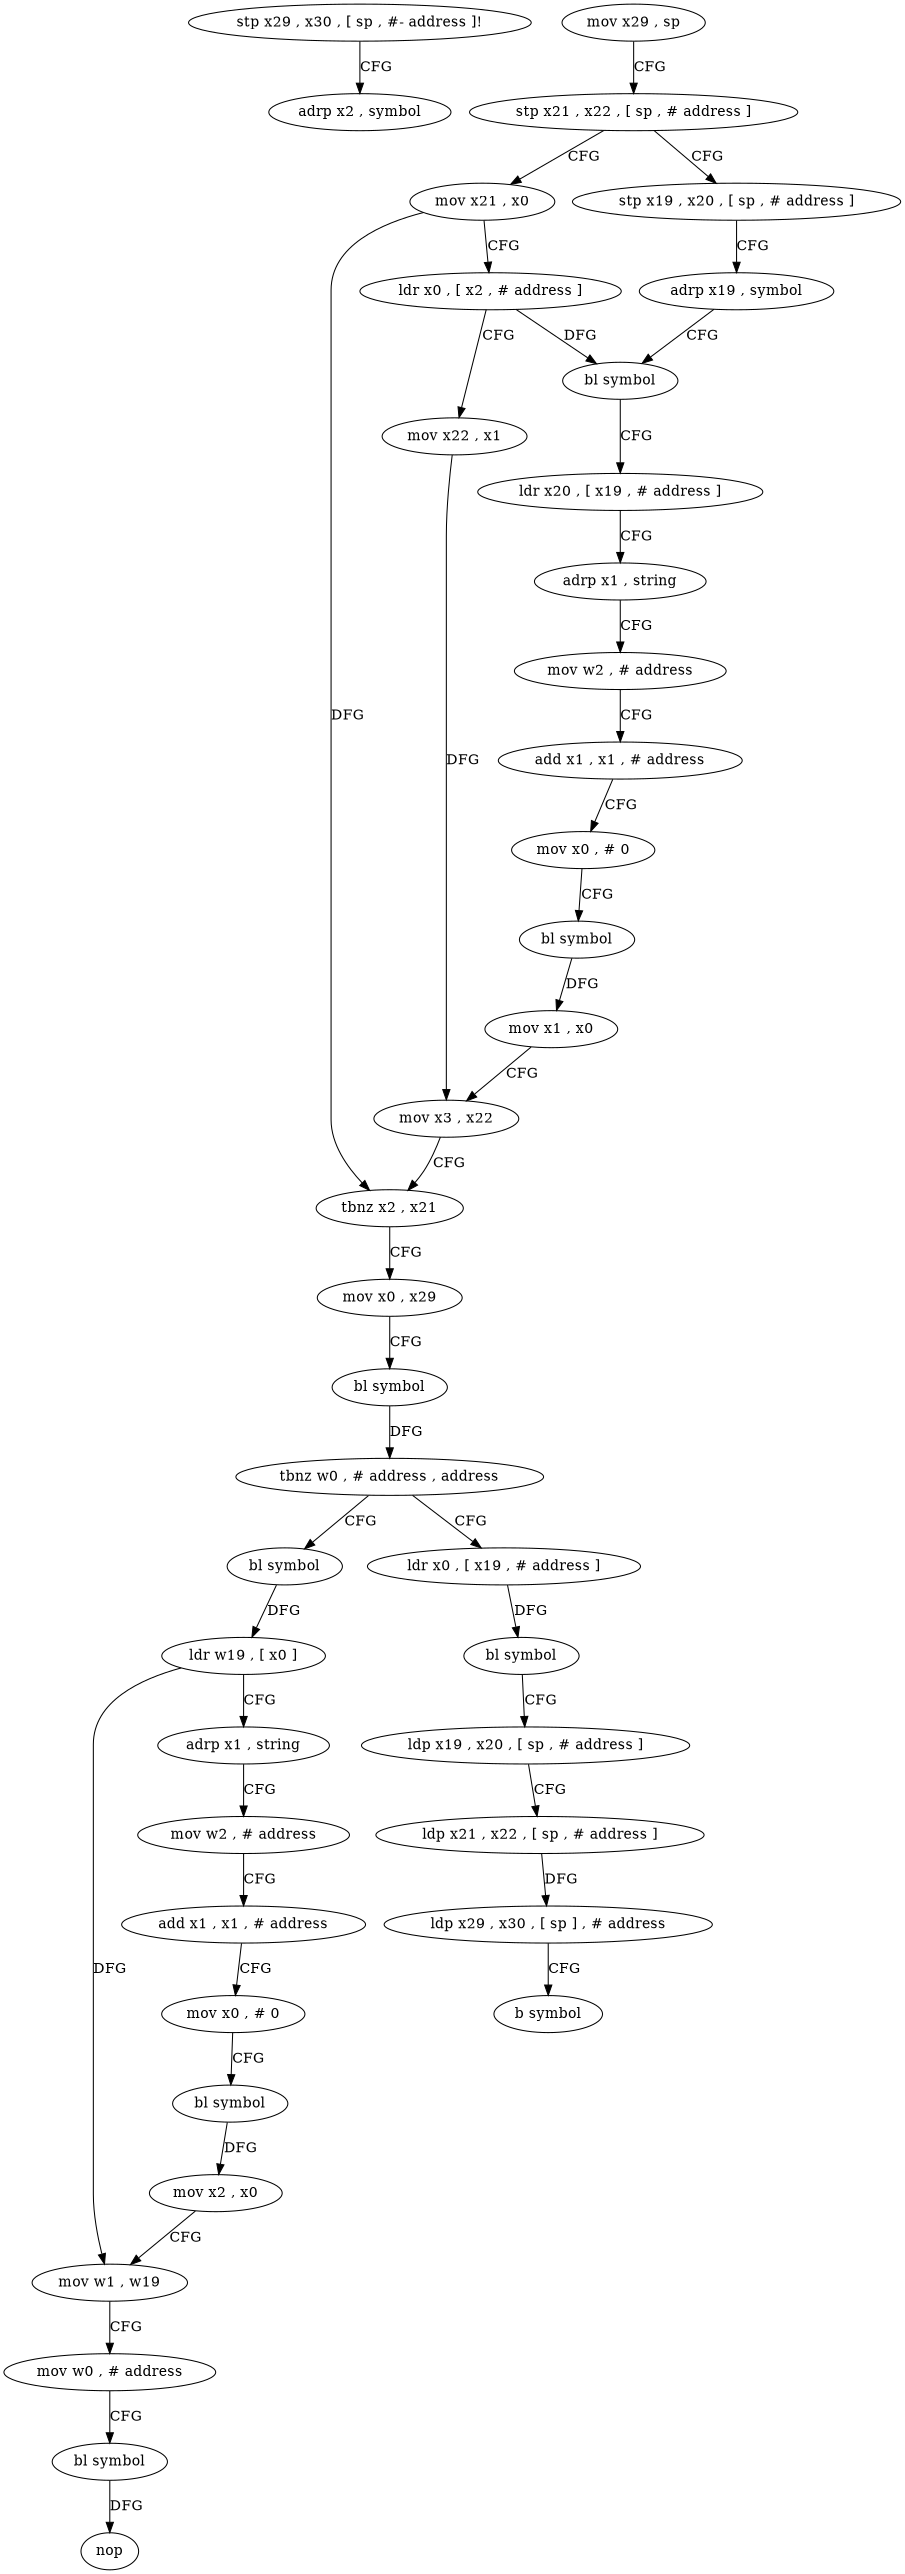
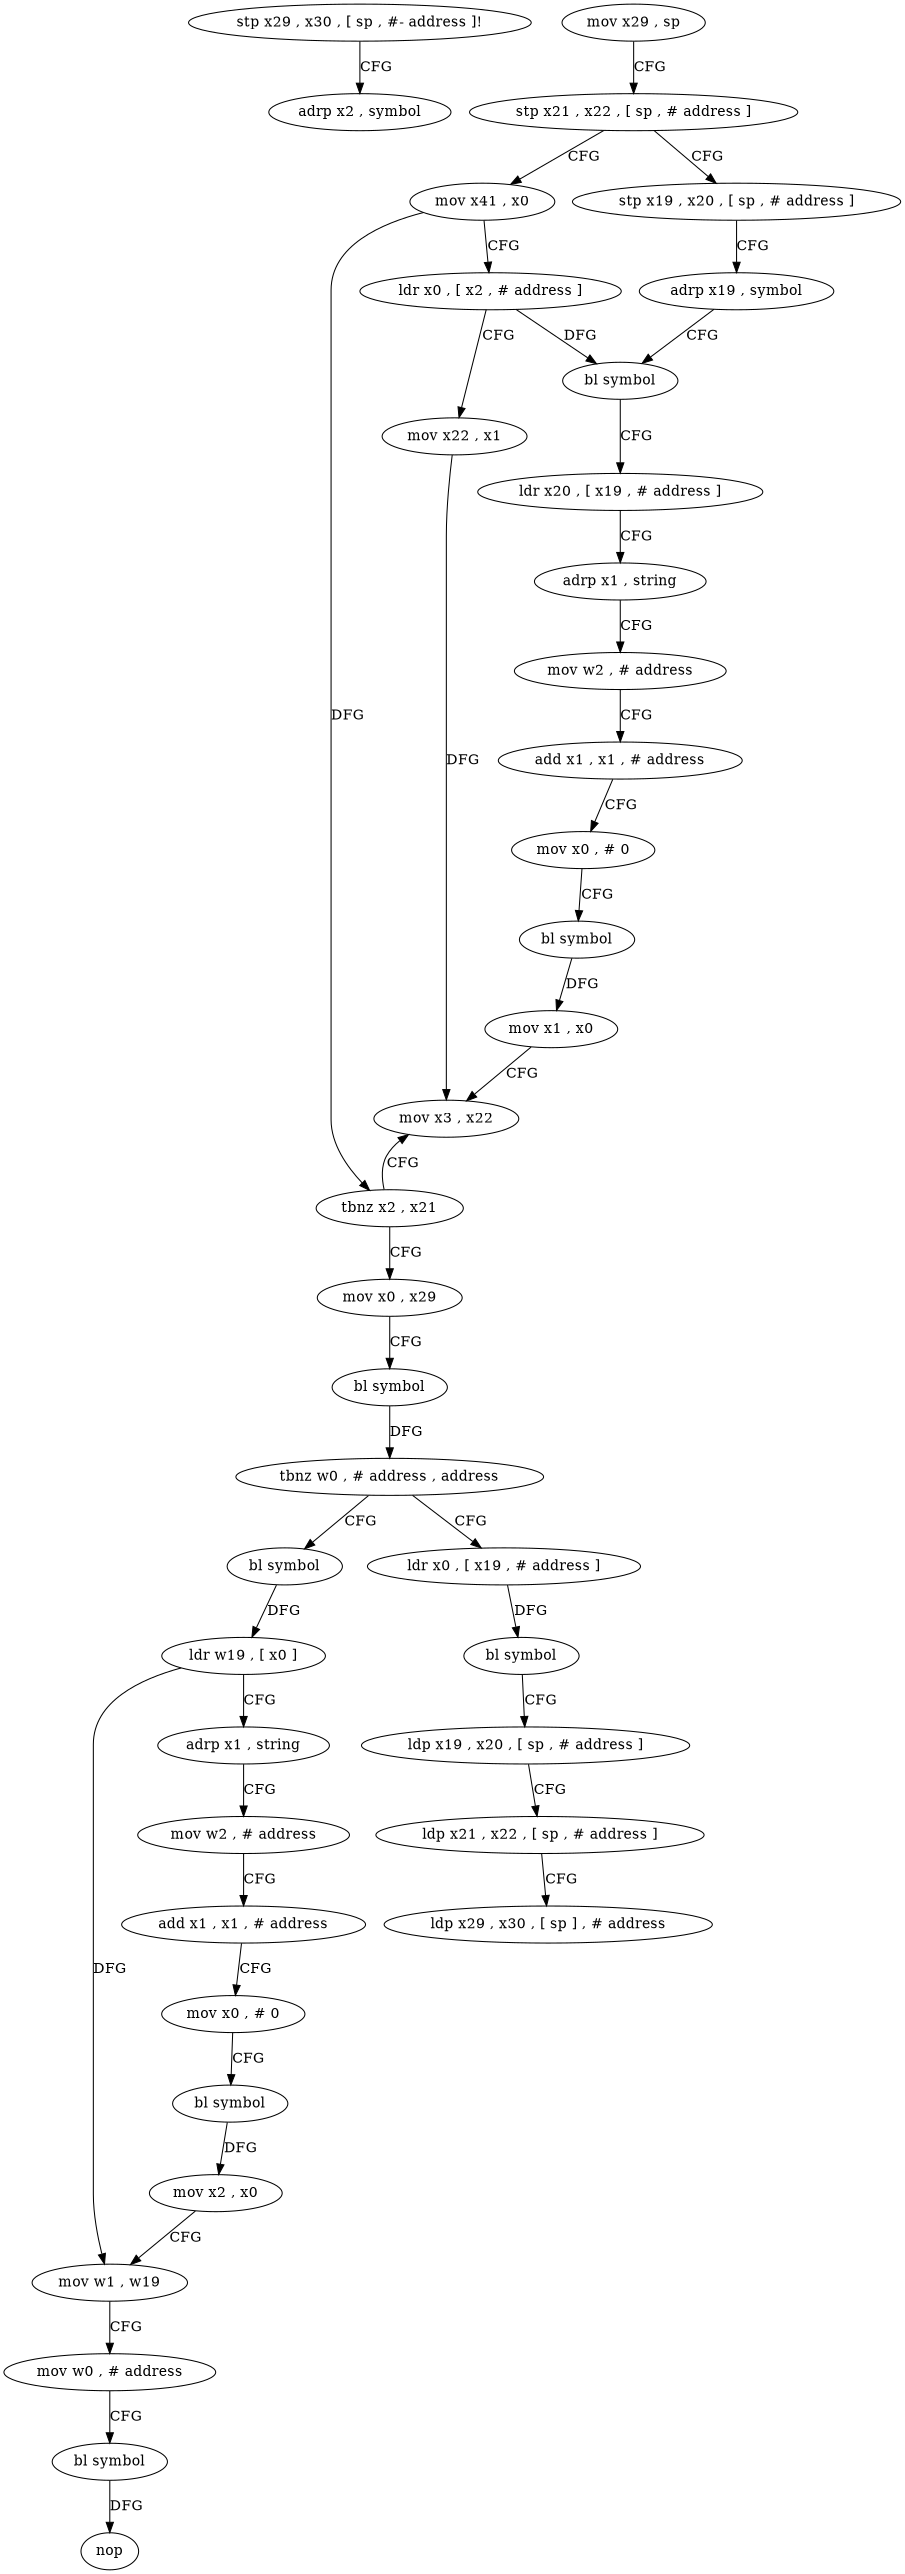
node "mov x21 , x0": label "mov x21 , x0" -> "mov x41 , x0"
edge "mov x3 , x22" -> "tbnz x2 , x21": reversed
edge "ldp x21 , x22 , [ sp , # address ]" -> "ldp x29 , x30 , [ sp ] , # address": label "DFG" -> "CFG"
node "b symbol": removed
